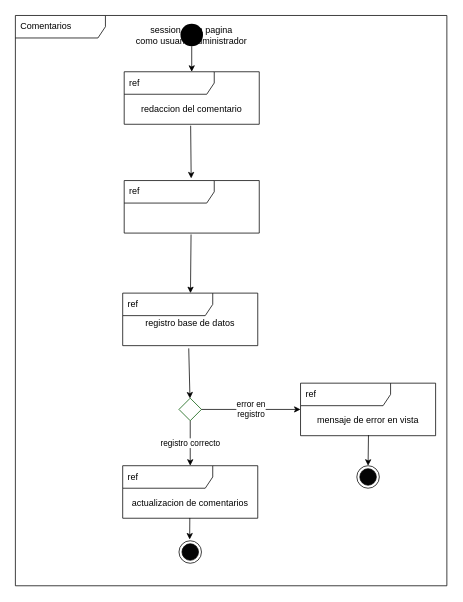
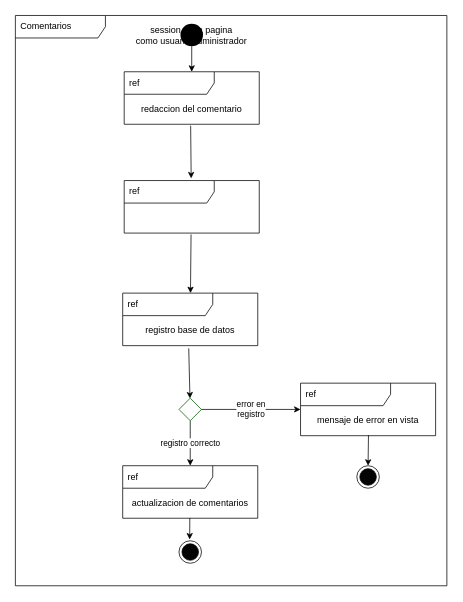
node "registro base de datos": moved (190, 323) -> (190, 330)
